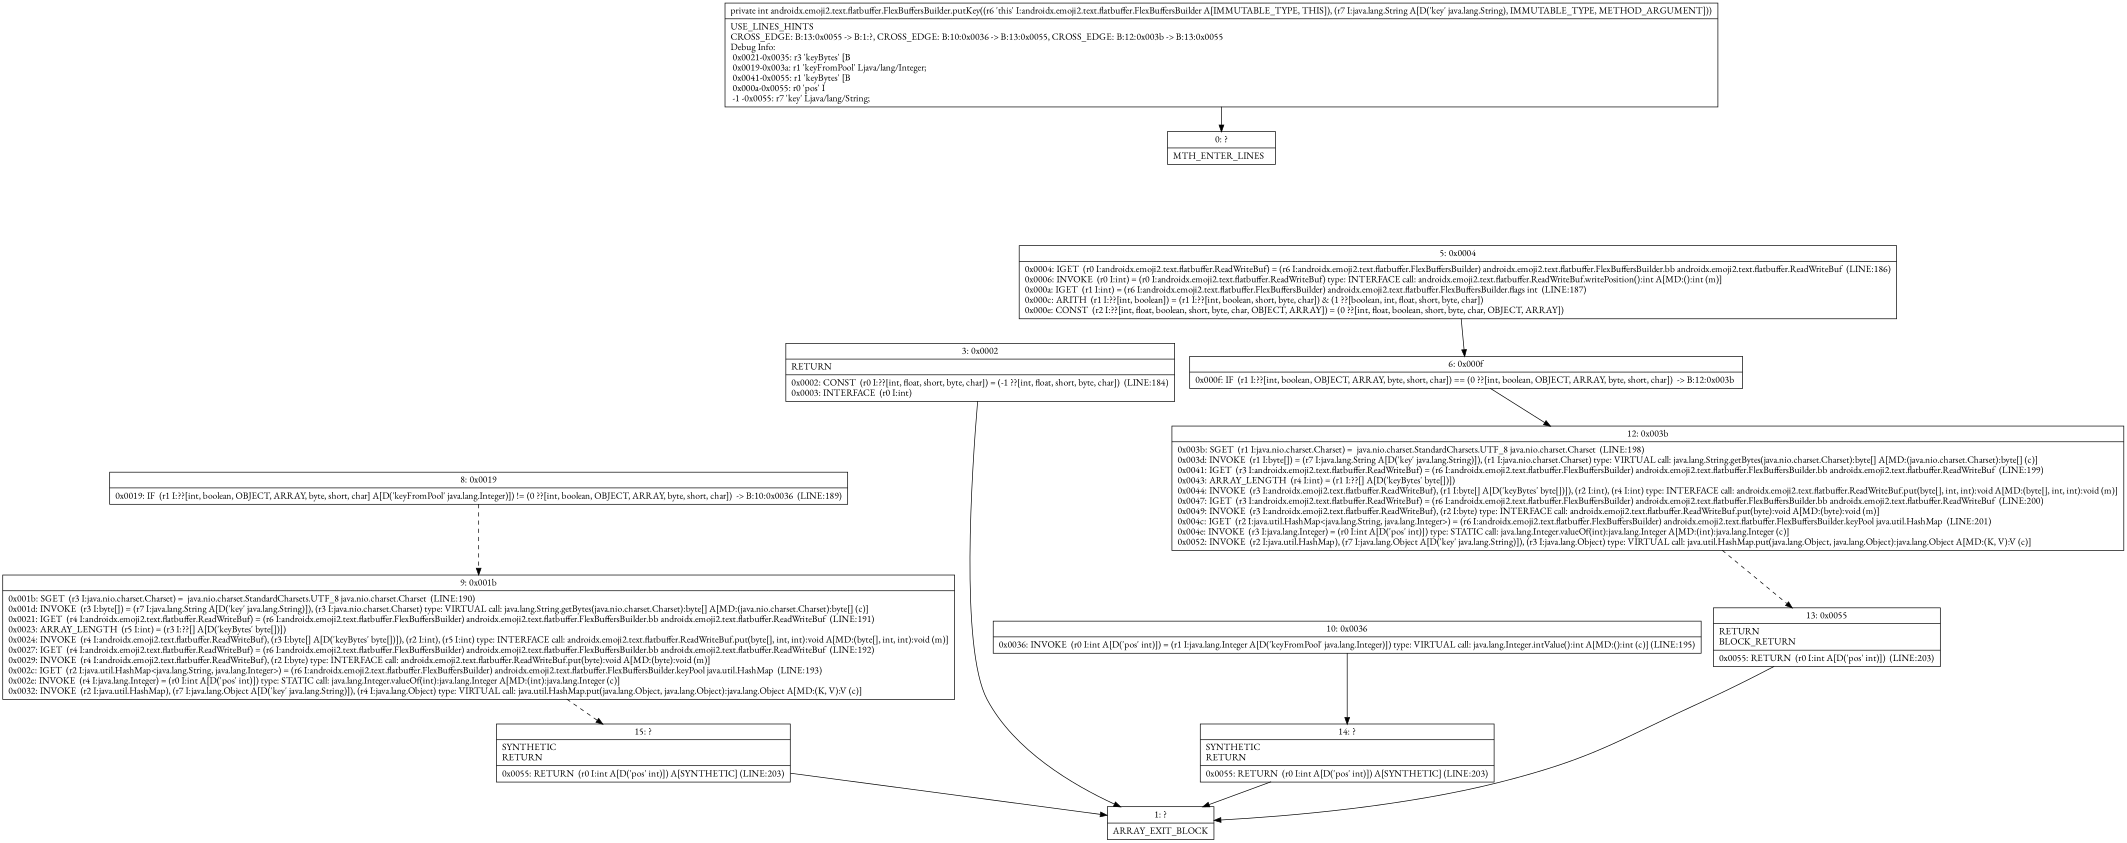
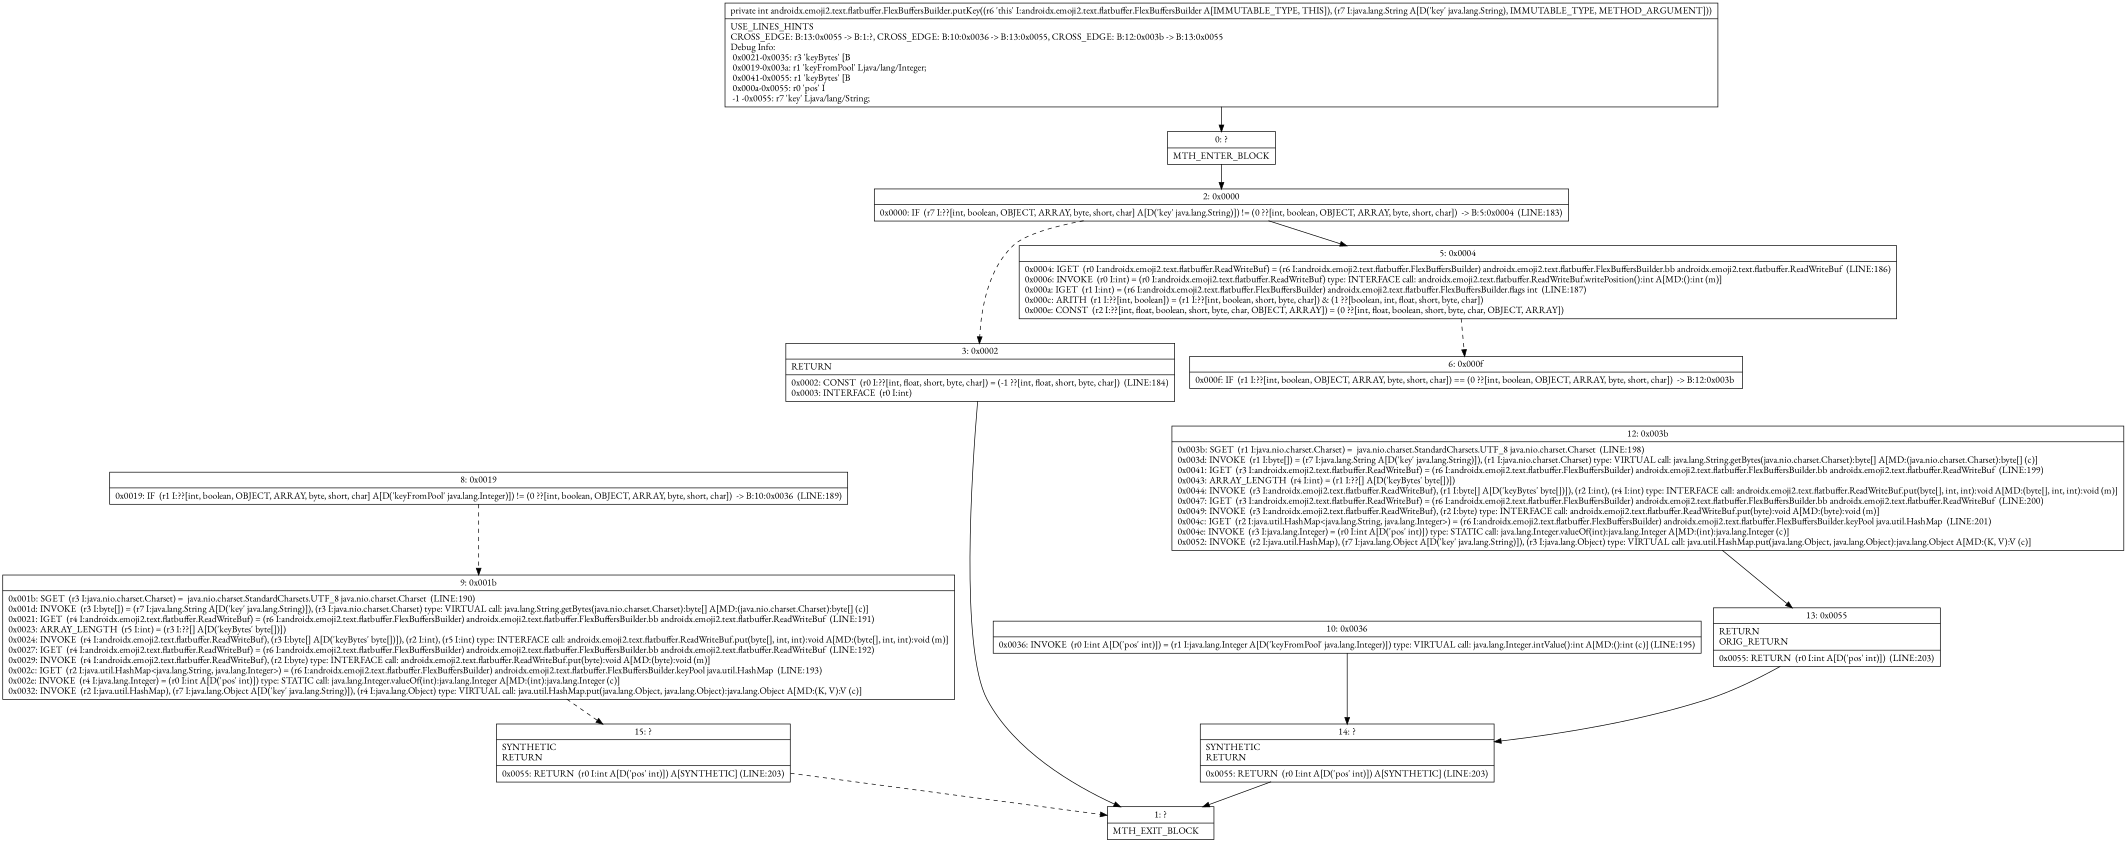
node "0: ?": text "MTH_ENTER_LINES" -> "MTH_ENTER_BLOCK"
node "2: 0x0000": added
edge "5: 0x0004" -> "6: 0x000f": style solid -> dashed
edge "6: 0x000f" -> "12: 0x003b": removed
edge "12: 0x003b" -> "13: 0x0055": style dashed -> solid
node "13: 0x0055": text "BLOCK_RETURN" -> "ORIG_RETURN"
edge "13: 0x0055" -> "1: ?": now "13: 0x0055" -> "14: ?"
edge "15: ?" -> "1: ?": style solid -> dashed
node "1: ?": text "ARRAY_EXIT_BLOCK" -> "MTH_EXIT_BLOCK"
